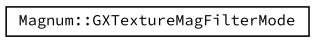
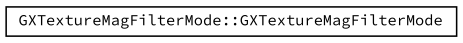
node "Magnum::GXTextureMagFilterMode": label "Magnum::GXTextureMagFilterMode" -> "GXTextureMagFilterMode::GXTextureMagFilterMode"
